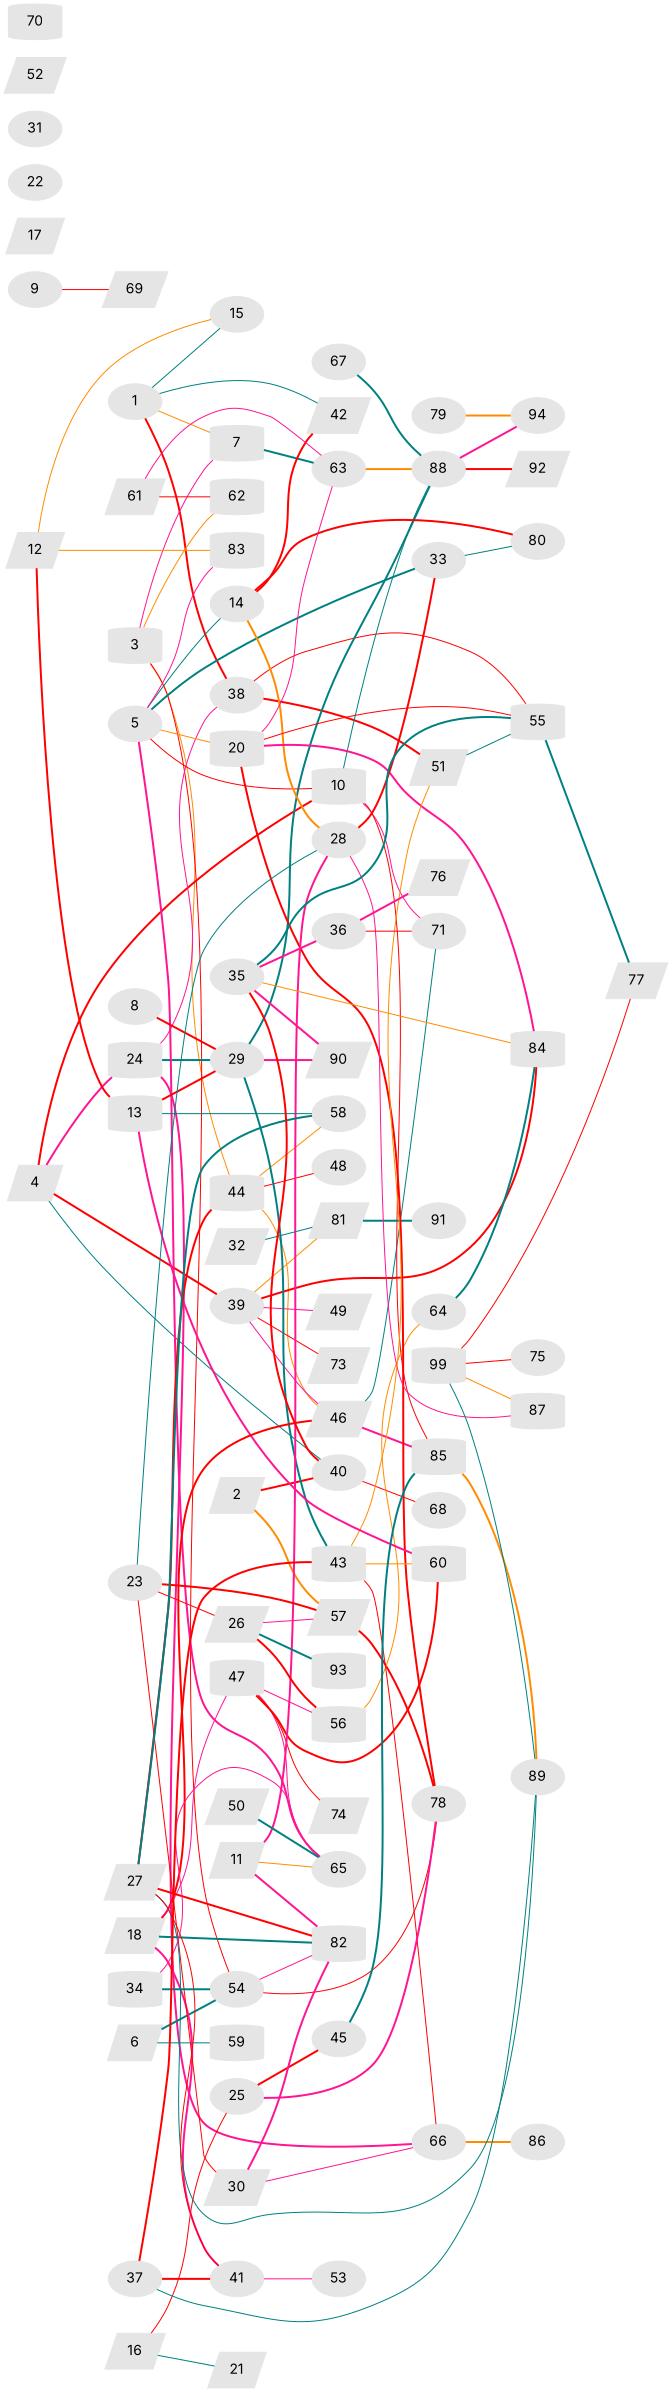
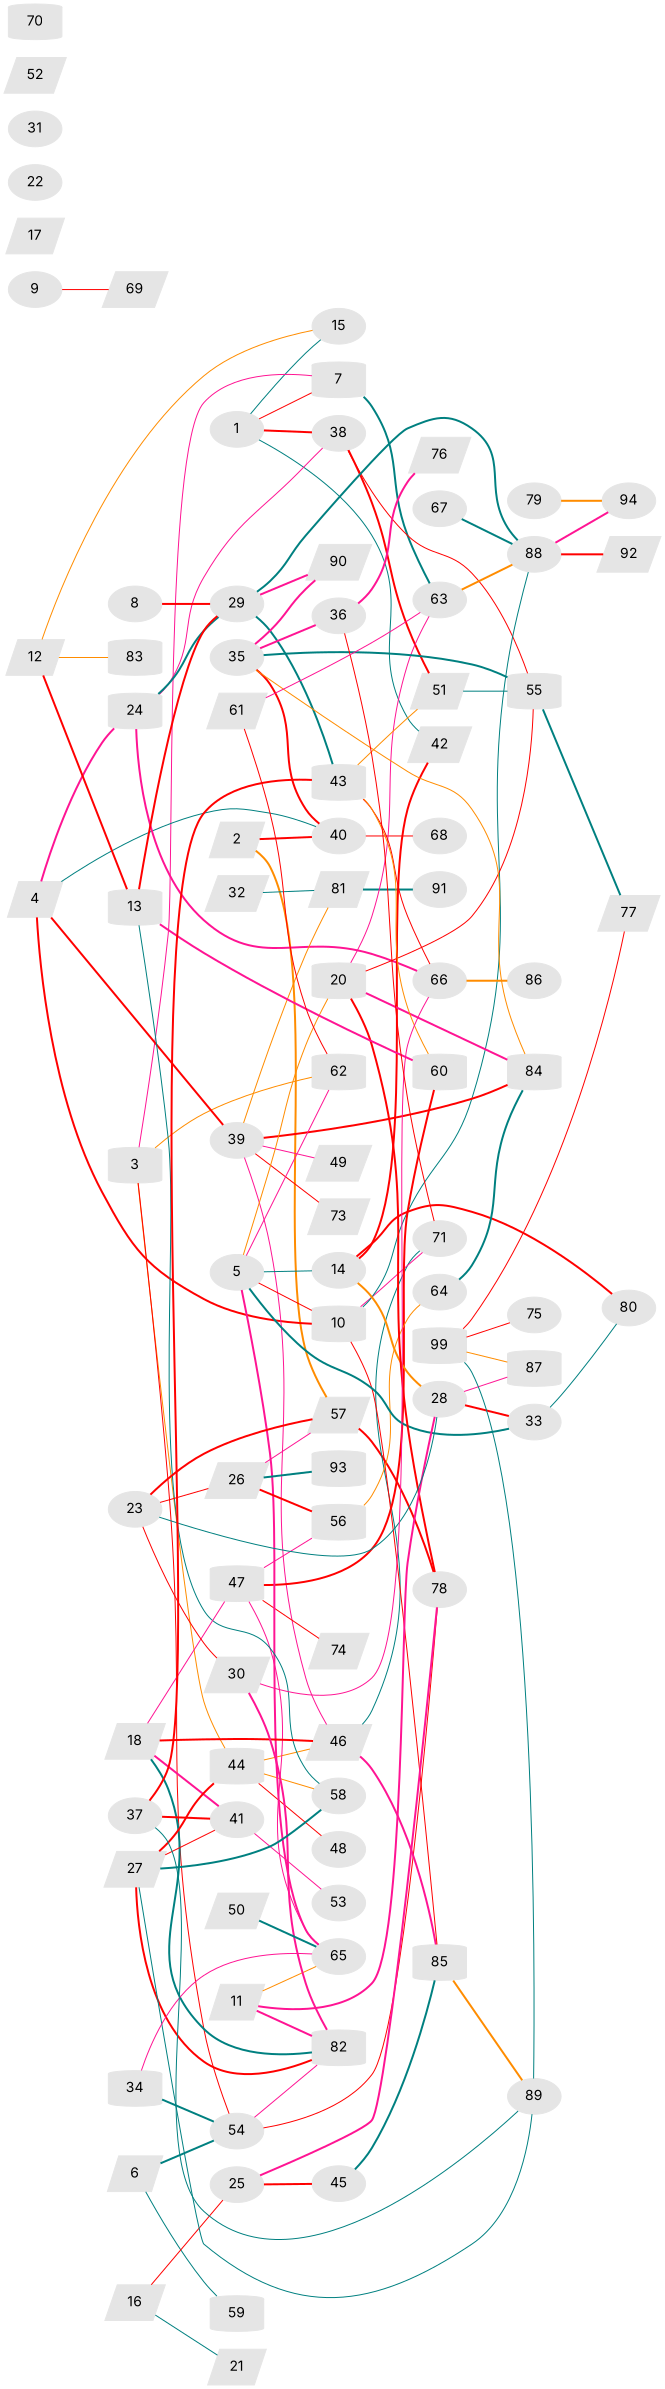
edge "1" -- "7": color darkorange -> red
edge "83" -- "5": now "62" -- "5"
